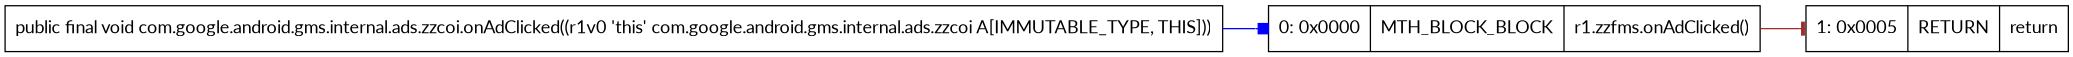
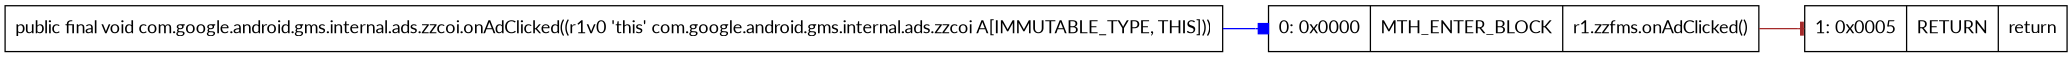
node "0: 0x0000": text "MTH_BLOCK_BLOCK" -> "MTH_ENTER_BLOCK"
